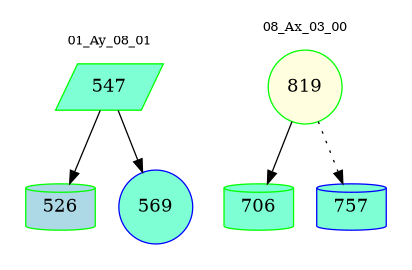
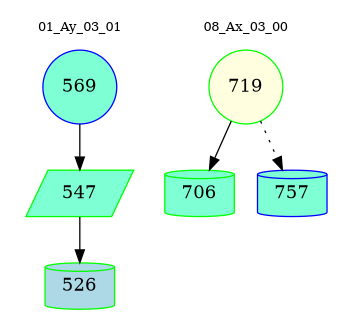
cluster "01_Ay_08_01": label "01_Ay_08_01" -> "01_Ay_03_01"
node "819": label "819" -> "719"
edge "547" -> "569": reversed
